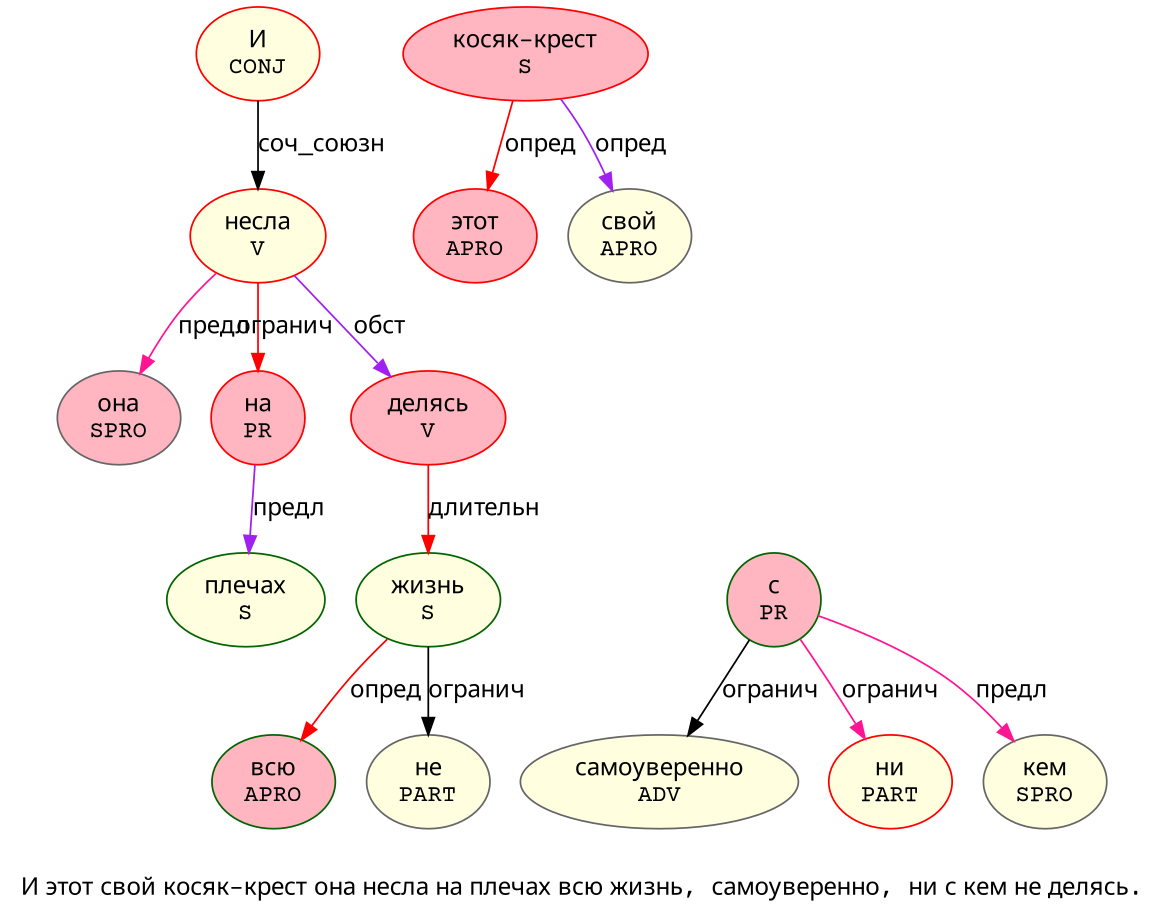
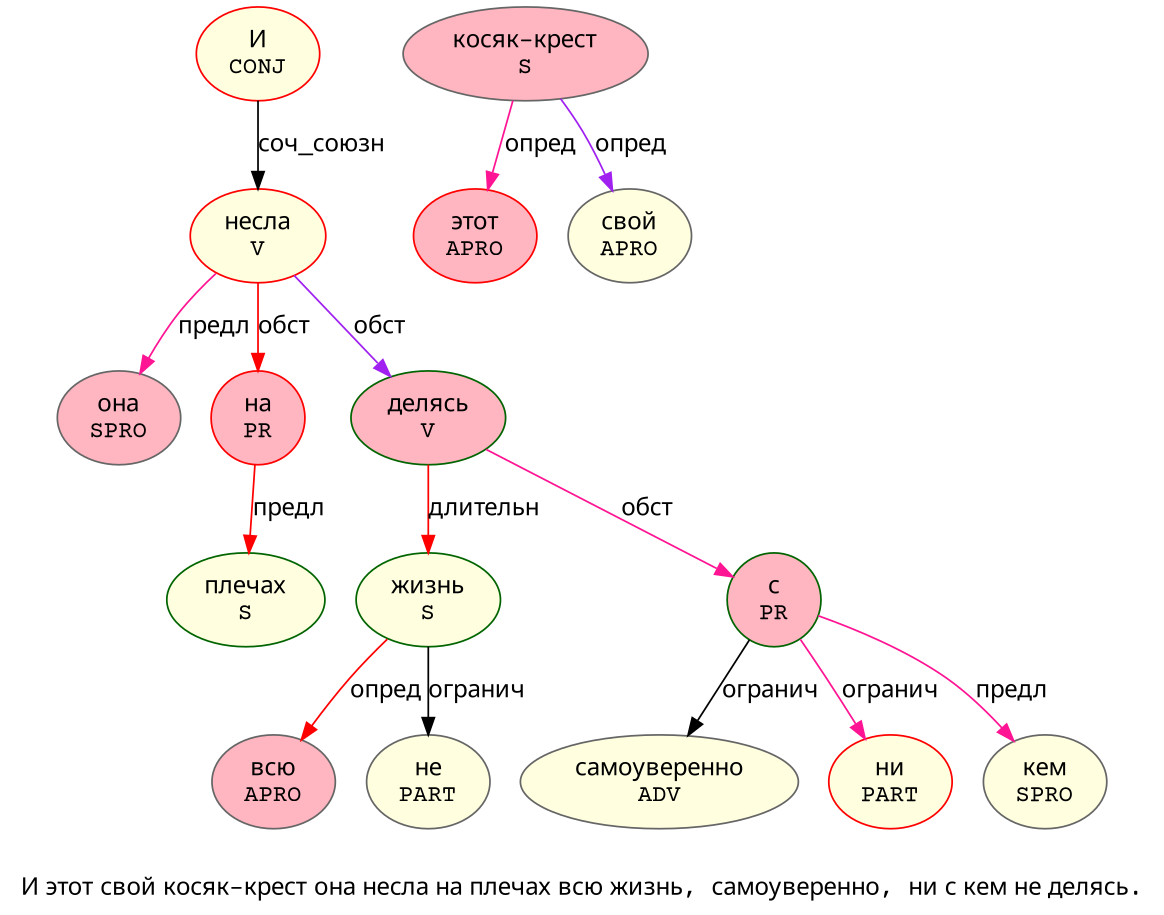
node "косяк-крест S": color red -> gray40
edge "косяк-крест S" -> "этот APRO": color red -> deeppink
edge "несла V" -> "на PR": label "огранич" -> "обст"
node "делясь V": color red -> darkgreen
edge "на PR" -> "плечах S": color purple -> red
edge "делясь V" -> "с PR": added, label "обст"
node "всю APRO": color darkgreen -> gray40
